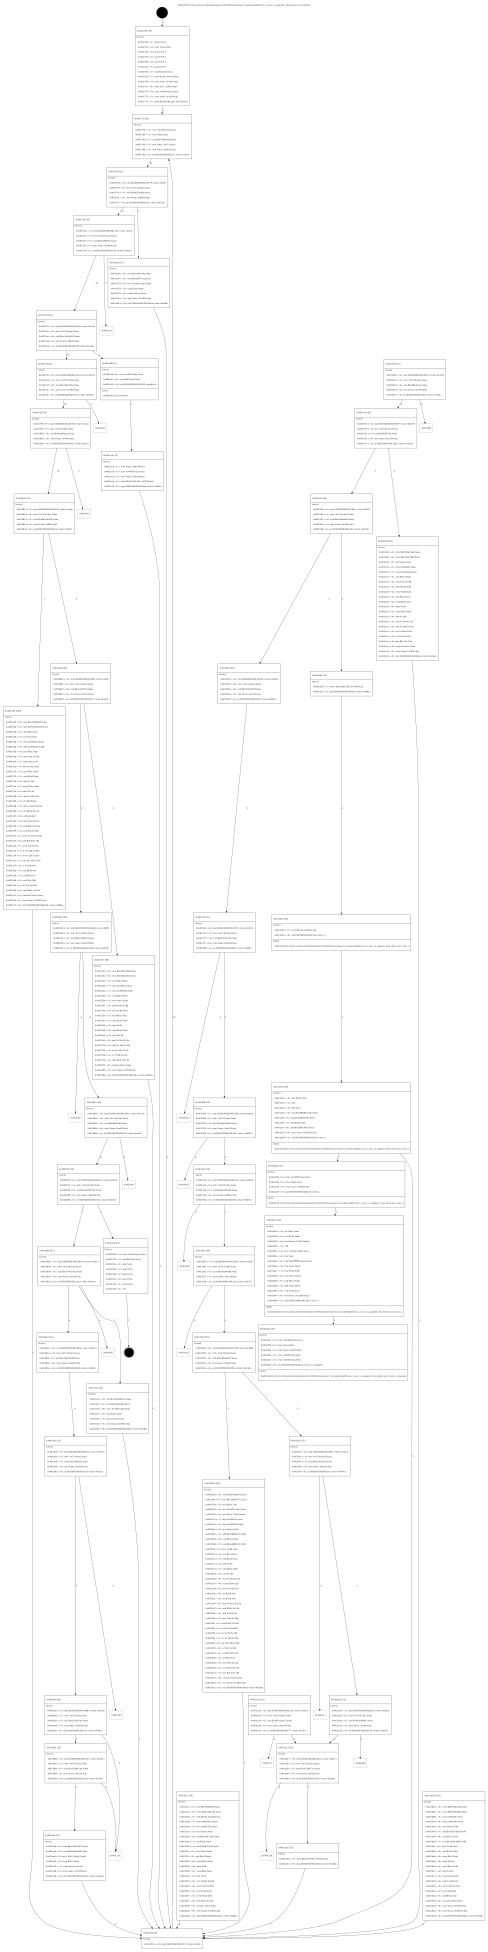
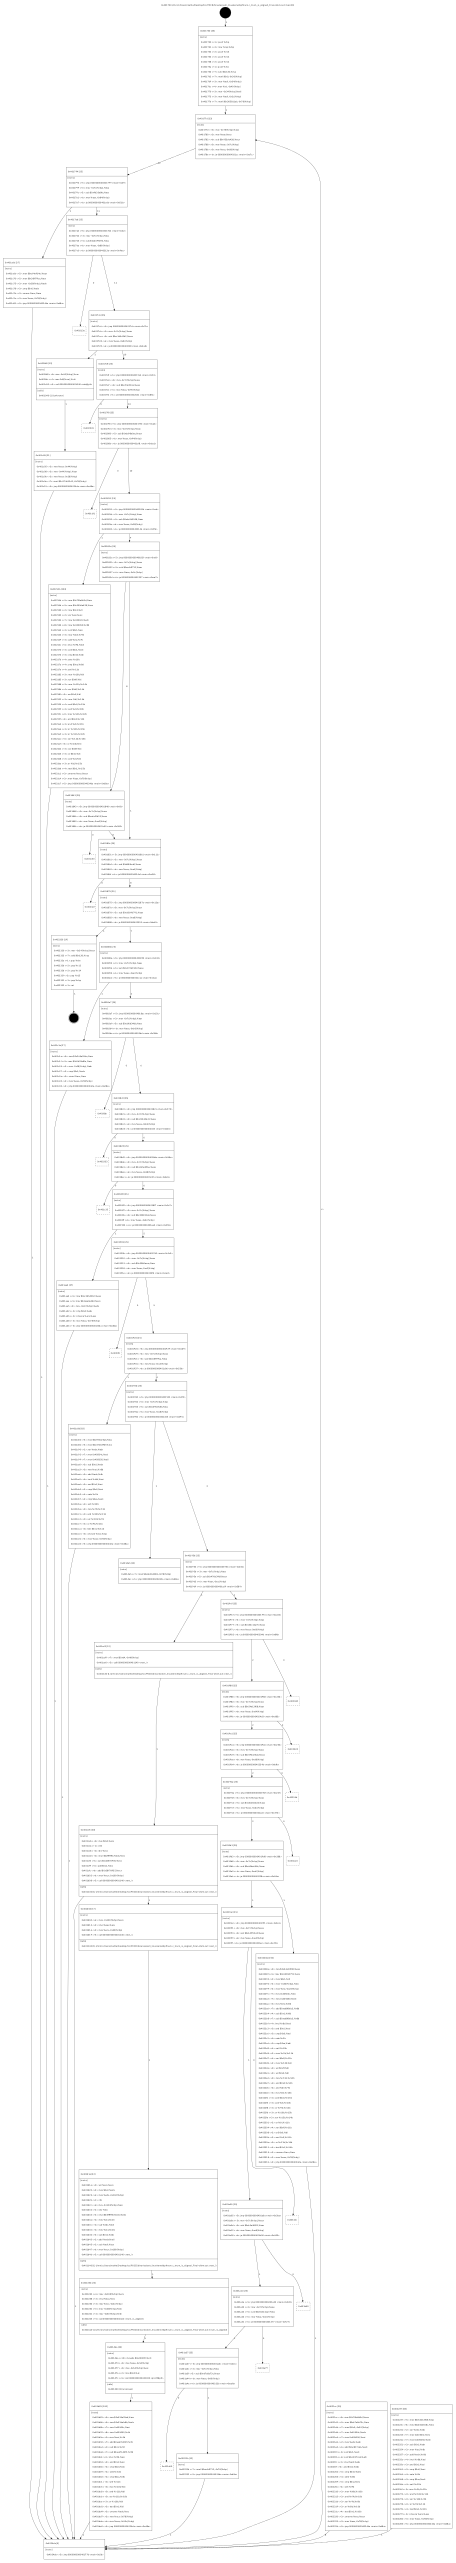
edge "0x401de5 [12]" -> "0x401cd9 [12]": now "0x401956 [25]" -> "0x401cd9 [12]"
edge "0x40182a [25]" -> "0x402237 [83]": now "0x40182a [25]" -> "0x40185c [25]"
edge "0x40188e [25]" -> "0x4020dd": now "0x4018a7 [25]" -> "0x4020dd"
edge "0x401a05 [25]" -> "0x401a37 [25]": now "0x401a05 [25]" -> "0x401a1e [25]"
edge "0x4018f2 [25]" -> "0x401c35": now "0x4018f2 [25]" -> "0x40190b [25]"
node "0x401d6a [23]": added
